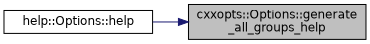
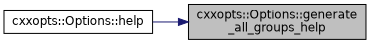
node "help::Options::help": label "help::Options::help" -> "cxxopts::Options::help"
